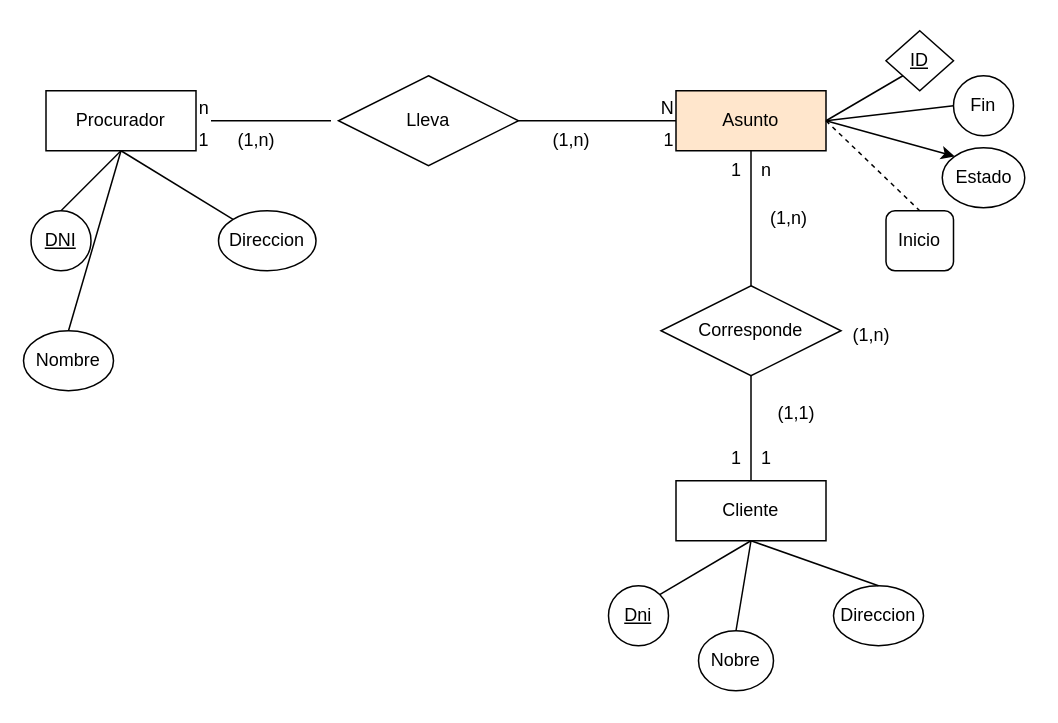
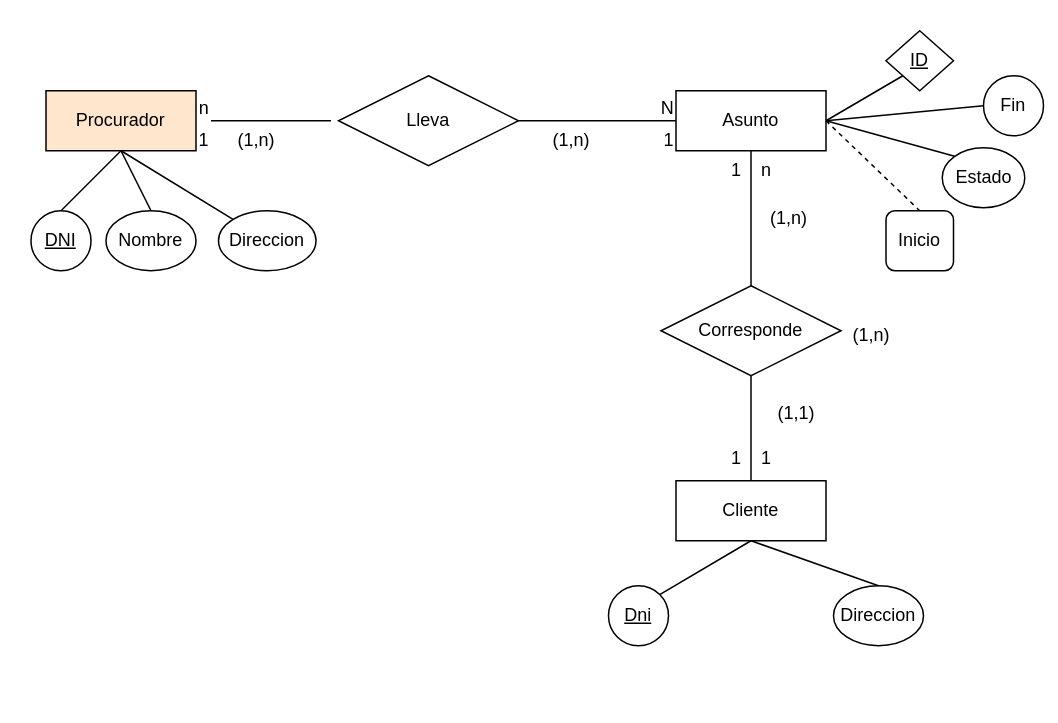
node "Fin": moved (983, 106) -> (1013, 106)
node "Procurador": fillcolor #ffffff -> #ffe6cc
node "Asunto": fillcolor #ffe6cc -> #ffffff
edge "Asunto" -> "Estado": arrowhead classic -> none
node "Nombre": moved (68, 361) -> (151, 241)
edge "Cliente" -- "Nobre": removed
node "Nobre": removed
